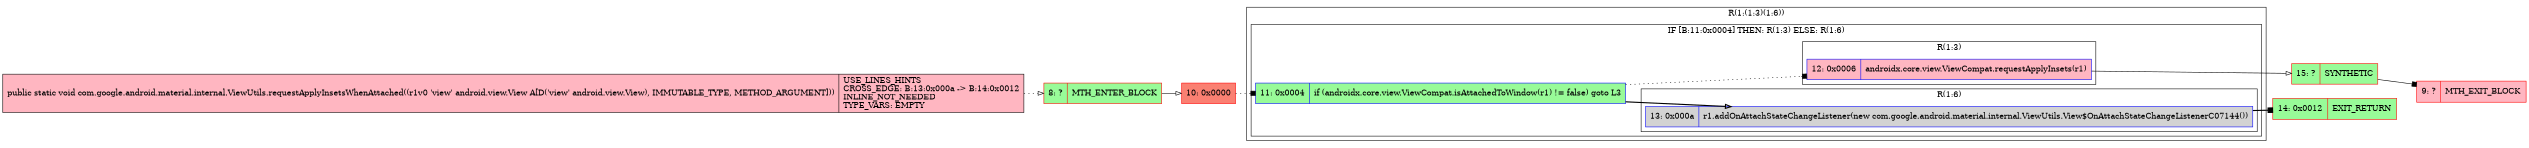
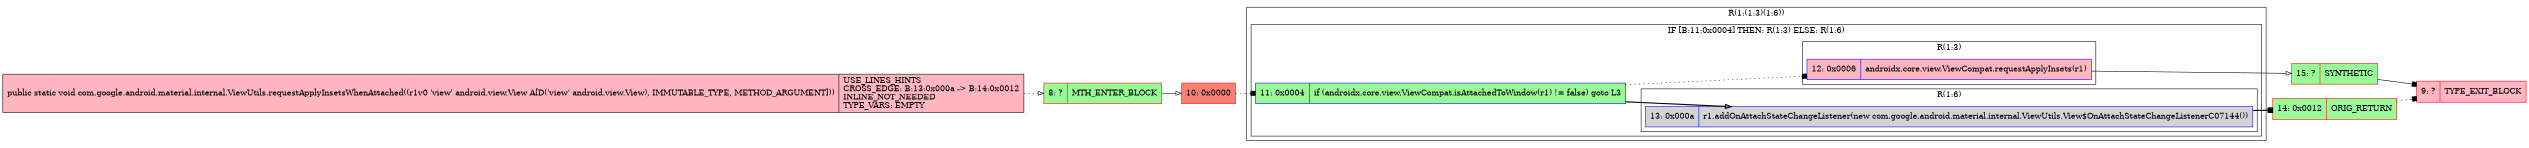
node "9: ?": text "MTH_EXIT_BLOCK" -> "TYPE_EXIT_BLOCK"
edge "14: 0x0012" -> "9: ?": added
node "14: 0x0012": text "EXIT_RETURN" -> "ORIG_RETURN"
